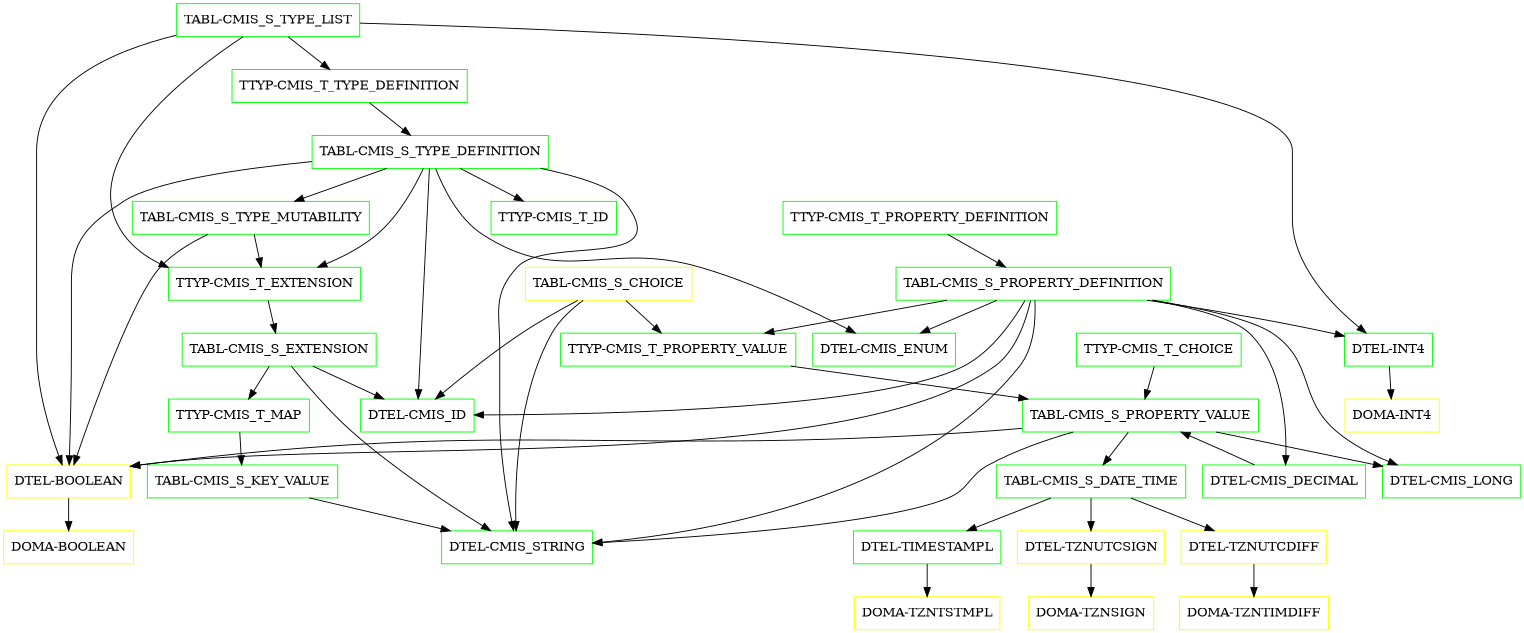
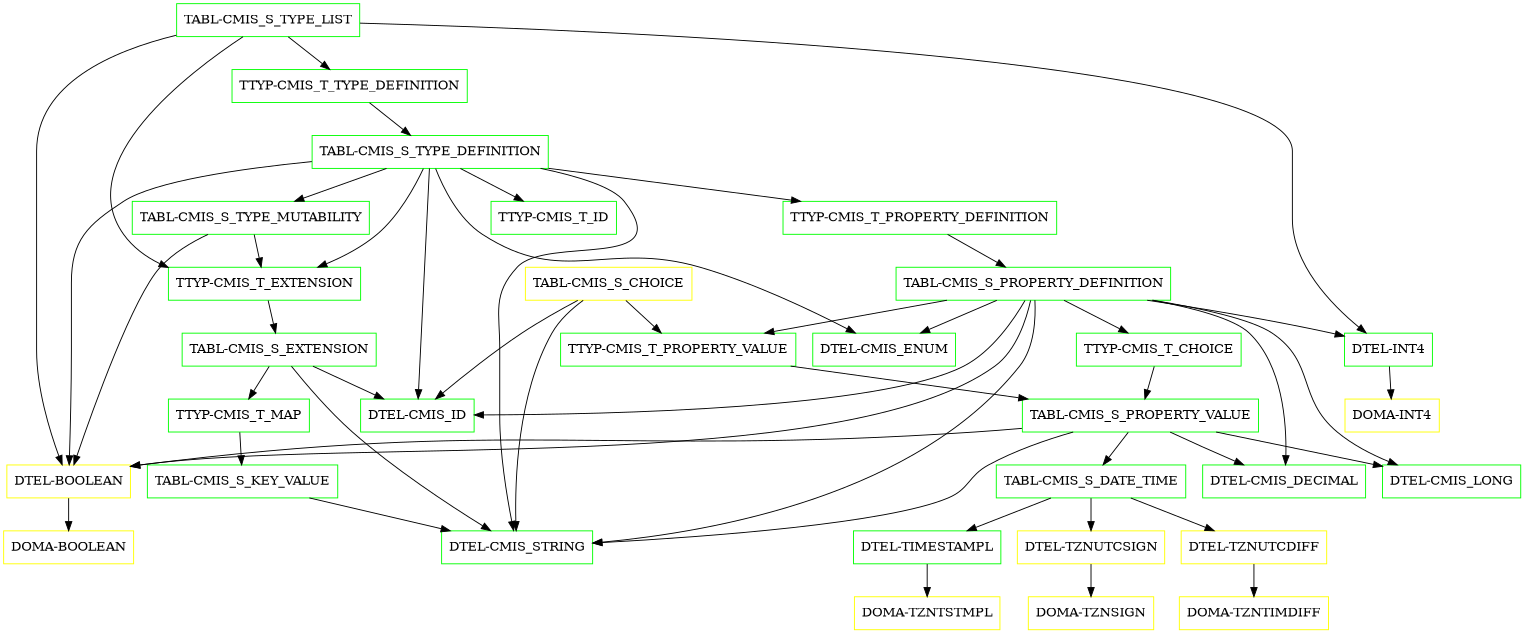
edge "TABL-CMIS_S_TYPE_DEFINITION" -> "TTYP-CMIS_T_PROPERTY_DEFINITION": added
edge "TABL-CMIS_S_PROPERTY_DEFINITION" -> "TTYP-CMIS_T_CHOICE": added
edge "DTEL-CMIS_DECIMAL" -> "TABL-CMIS_S_PROPERTY_VALUE": reversed
